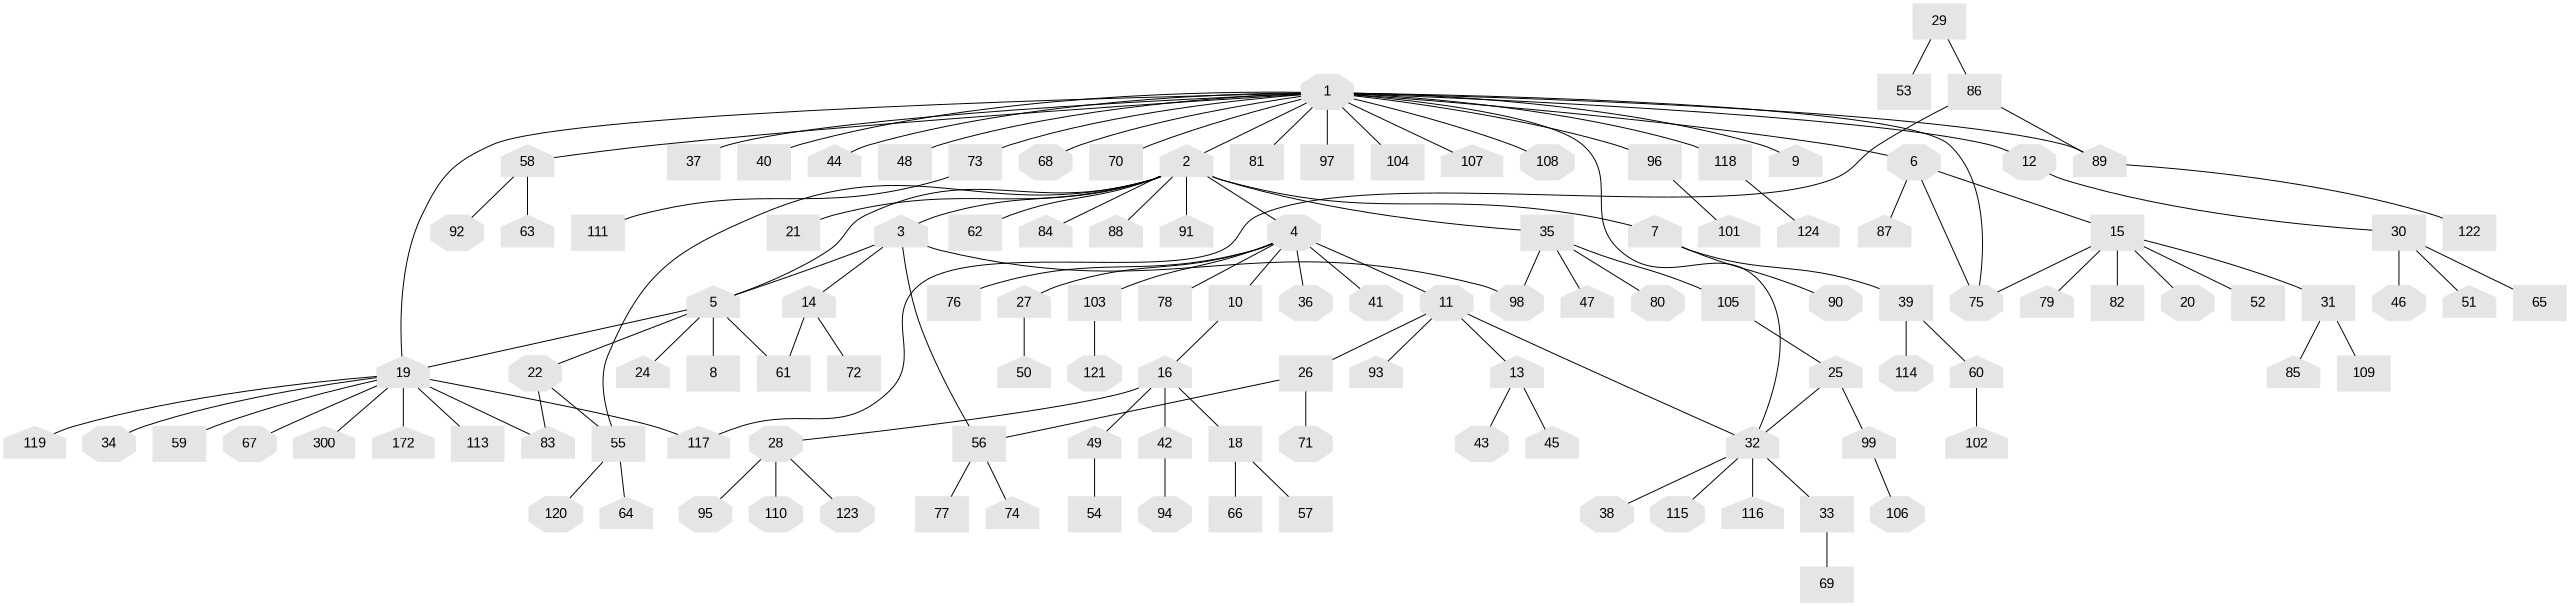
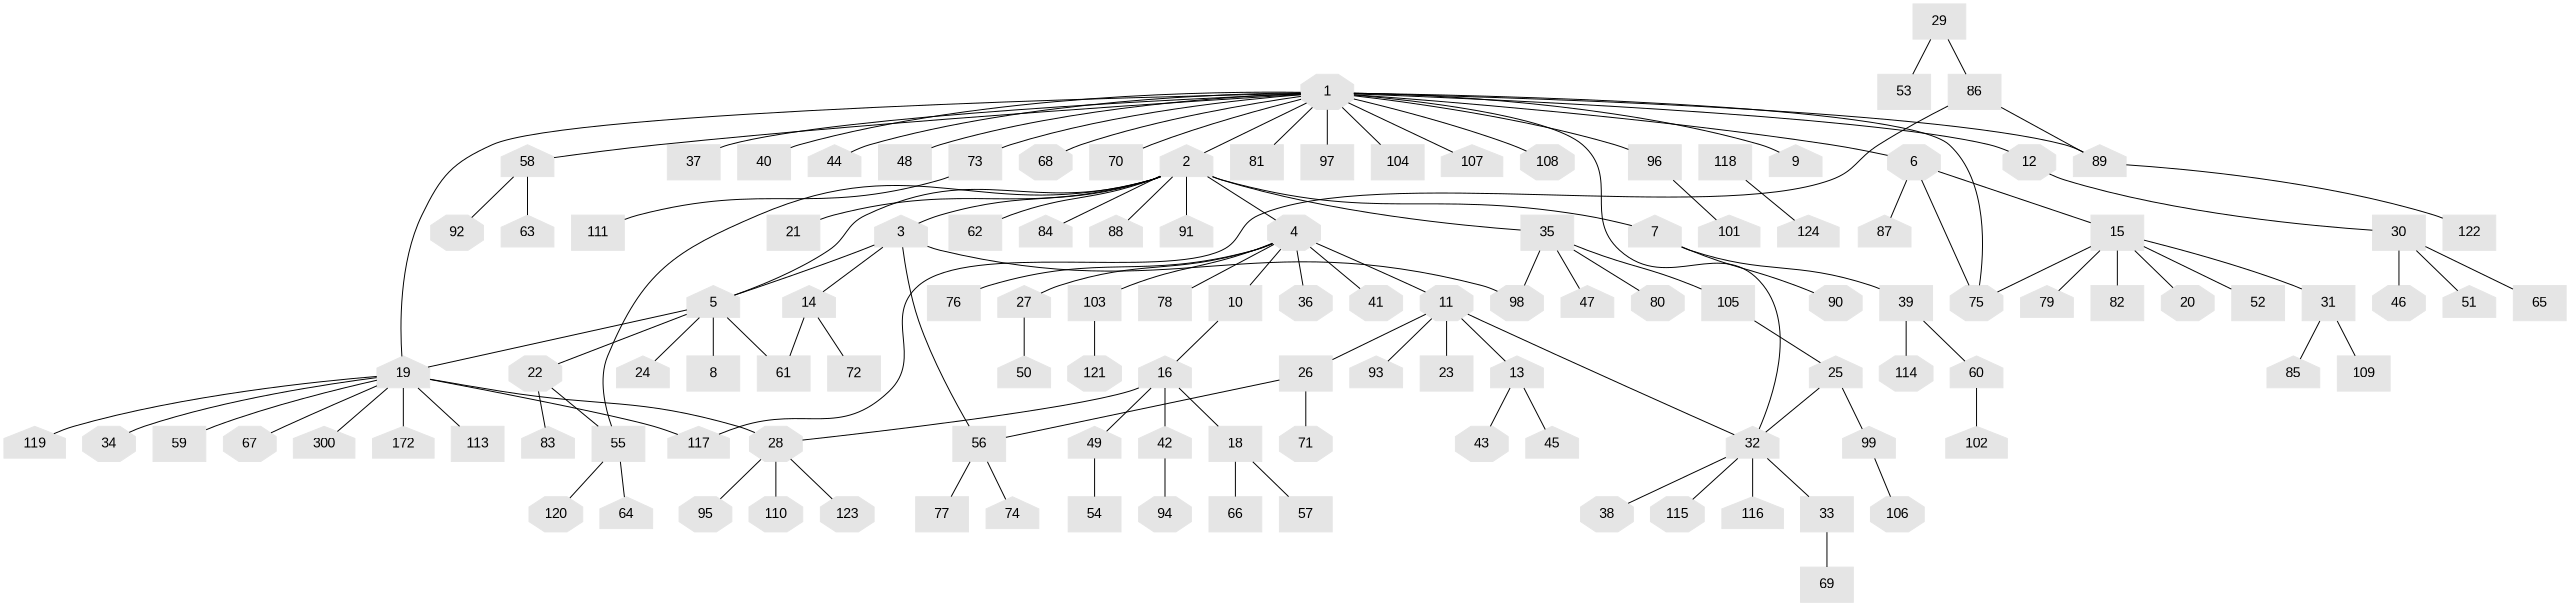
edge "1" -- "118": removed
node "23": added
edge "19" -- "83": now "19" -- "28"
